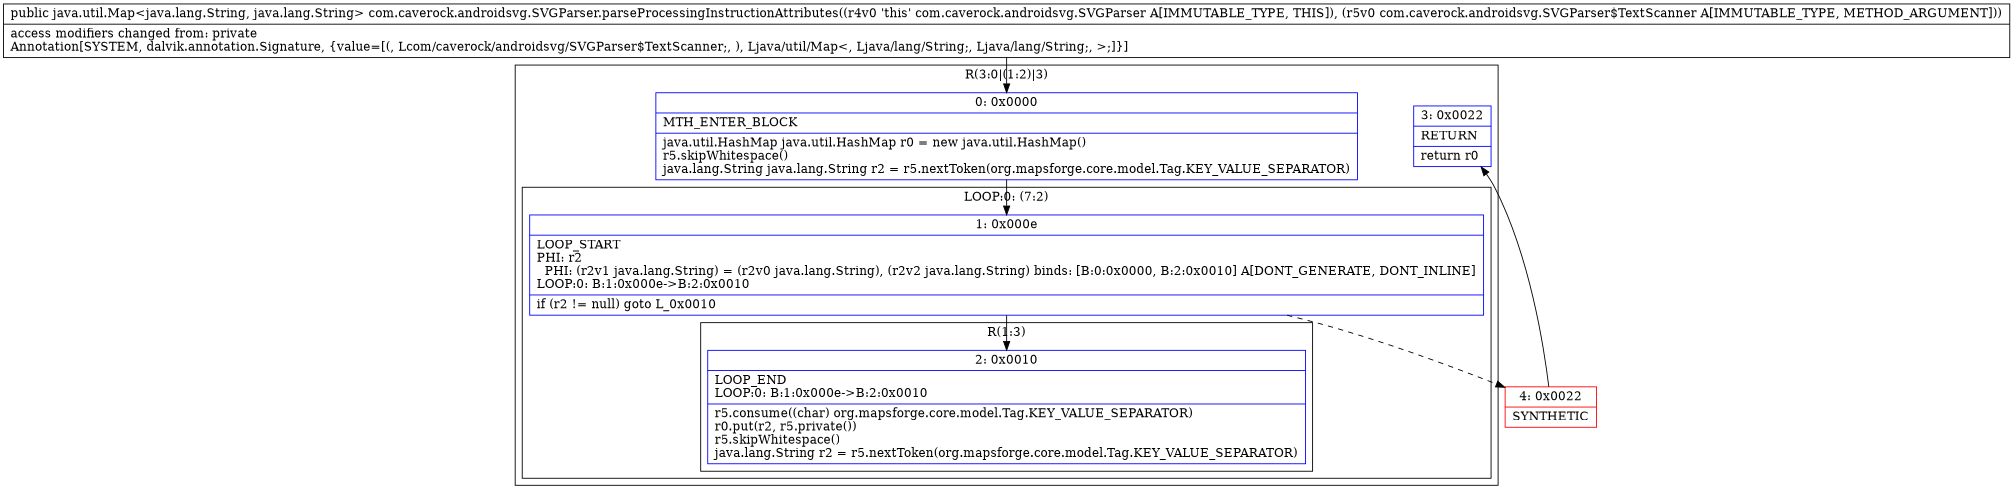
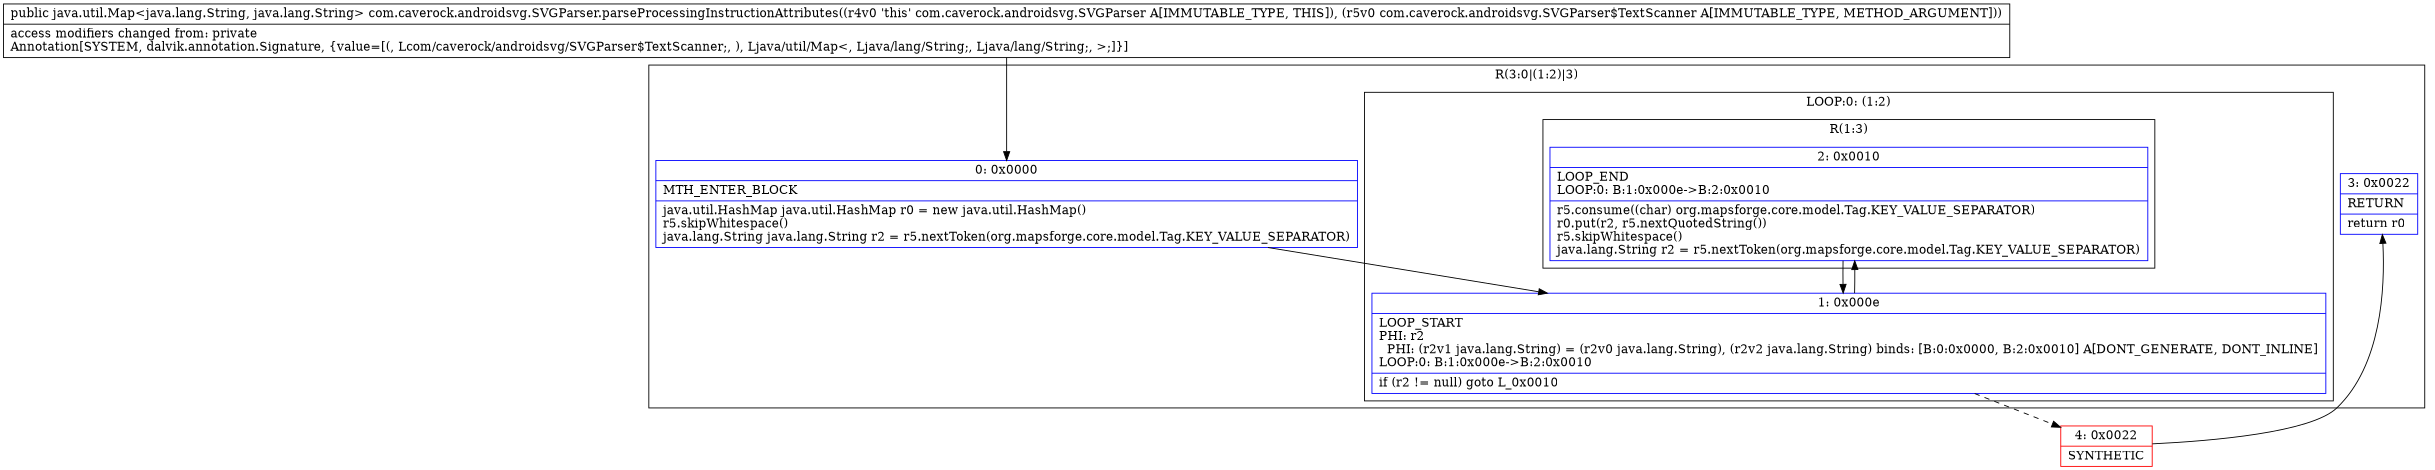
cluster "LOOP:0: (7:2)": label "LOOP:0: (7:2)" -> "LOOP:0: (1:2)"
edge "2: 0x0010" -> "1: 0x000e": added
node "2: 0x0010": text "r0.put(r2, r5.private())" -> "r0.put(r2, r5.nextQuotedString())"
